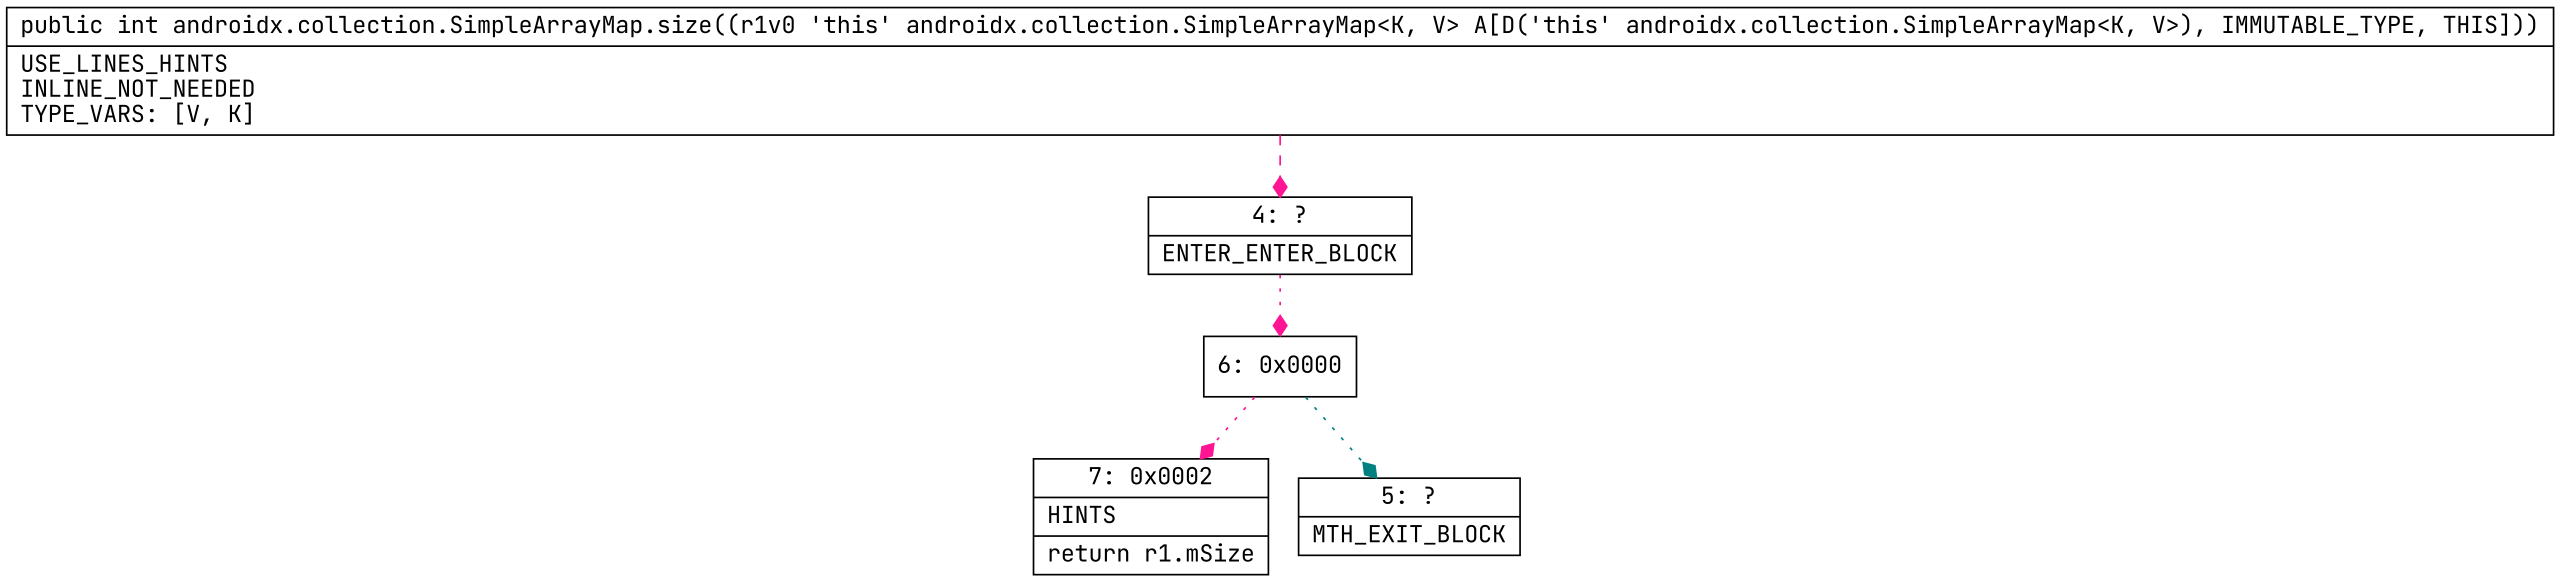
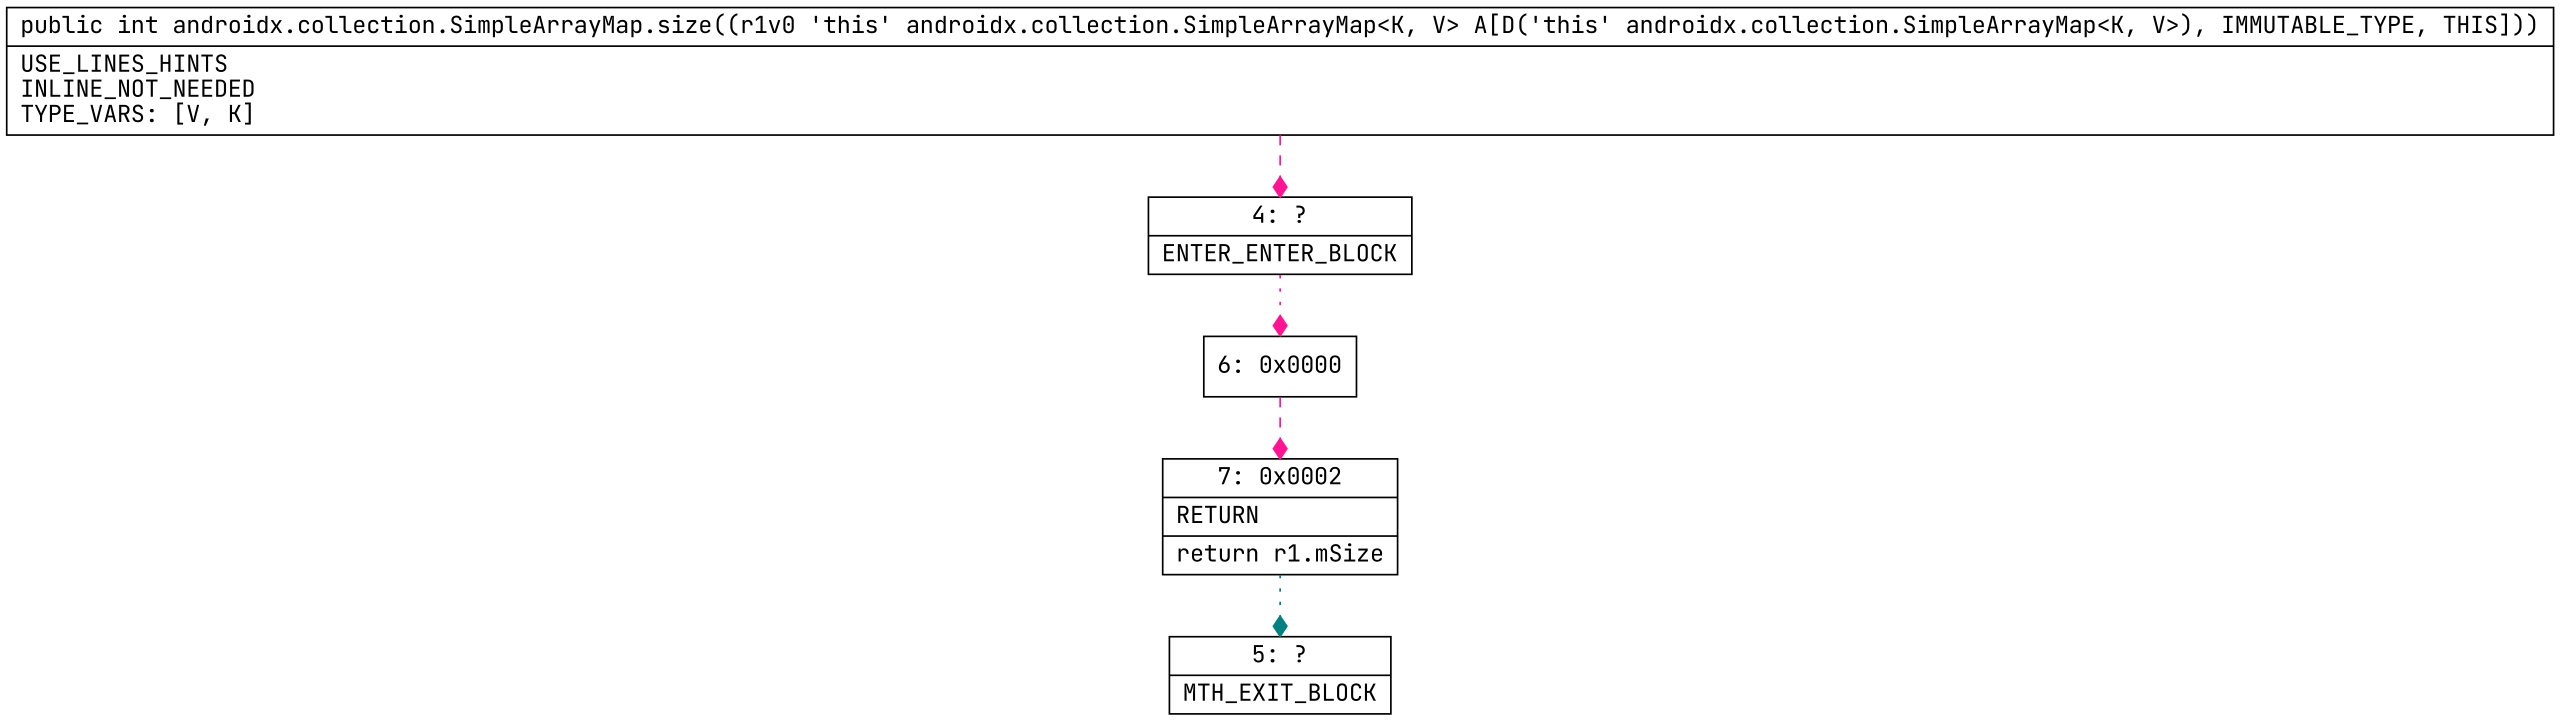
edge "6: 0x0000" -> "7: 0x0002": style dotted -> dashed
edge "6: 0x0000" -> "5: ?": now "7: 0x0002" -> "5: ?"
node "7: 0x0002": text "HINTS" -> "RETURN"
